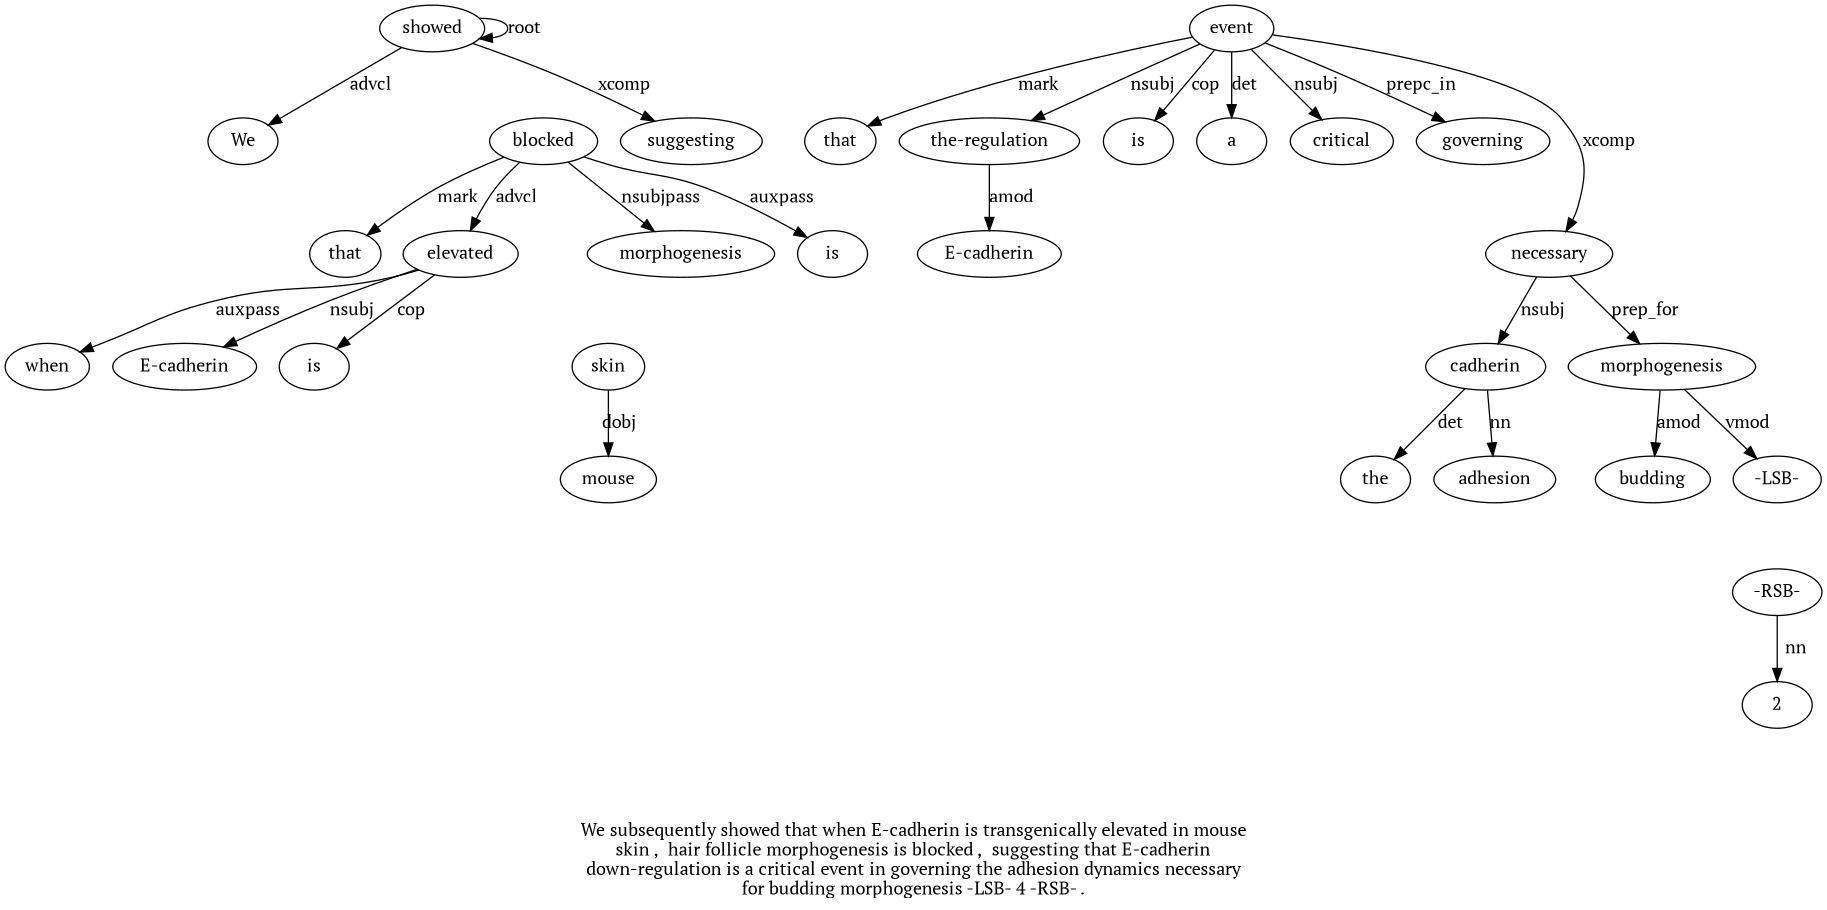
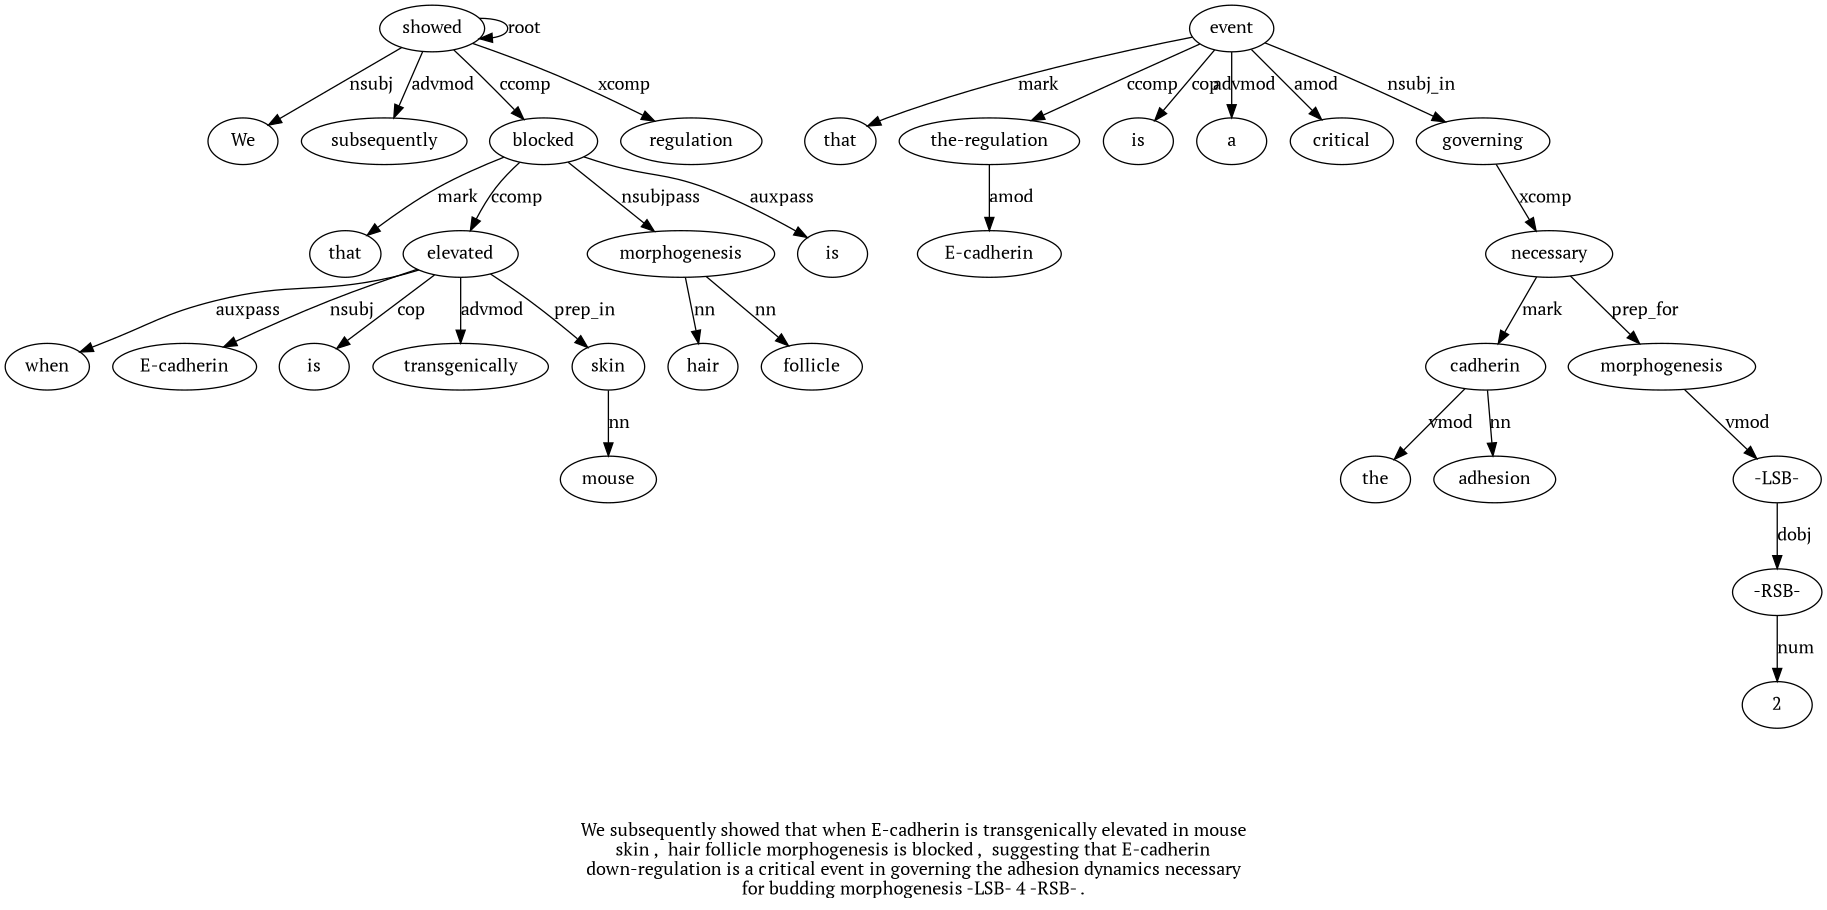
edge "event" -> "necessary": now "governing" -> "necessary"
edge "showed" -> "blocked": added, label "ccomp"
edge "showed" -> "We": label "advcl" -> "nsubj"
edge "event" -> "the-regulation": label "nsubj" -> "ccomp"
edge "event" -> "a": label "det" -> "advmod"
edge "event" -> "critical": label "nsubj" -> "amod"
edge "event" -> "governing": label "prepc_in" -> "nsubj_in"
node "subsequently": added
node "suggesting": label "suggesting" -> "regulation"
edge "blocked" -> "elevated": label "advcl" -> "ccomp"
edge "elevated" -> "skin": added, label "prep_in"
edge "necessary" -> "cadherin": label "nsubj" -> "mark"
node "transgenically": added
node "hair": added
node "follicle": added
edge "skin" -> "mouse": label "dobj" -> "nn"
edge "cadherin" -> "the": label "det" -> "vmod"
node "budding": removed
edge "-LSB-" -> "-RSB-": added, label "dobj"
edge "-RSB-" -> "2": label "nn" -> "num"
